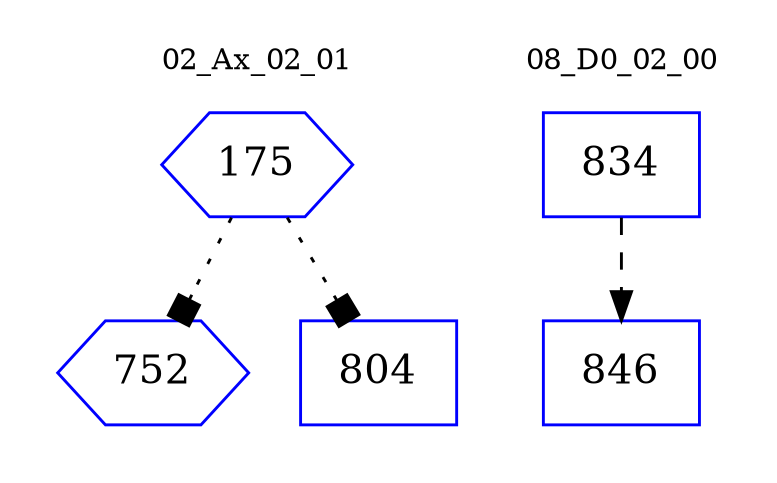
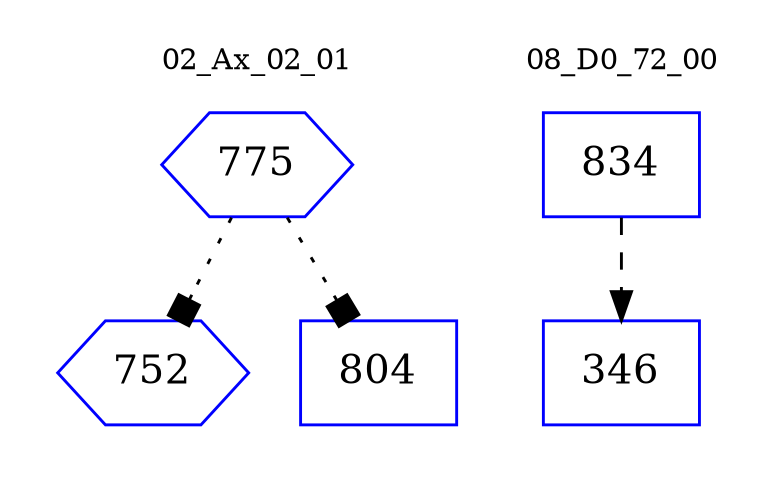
cluster "08_D0_02_00": label "08_D0_02_00" -> "08_D0_72_00"
node "175": label "175" -> "775"
node "846": label "846" -> "346"
